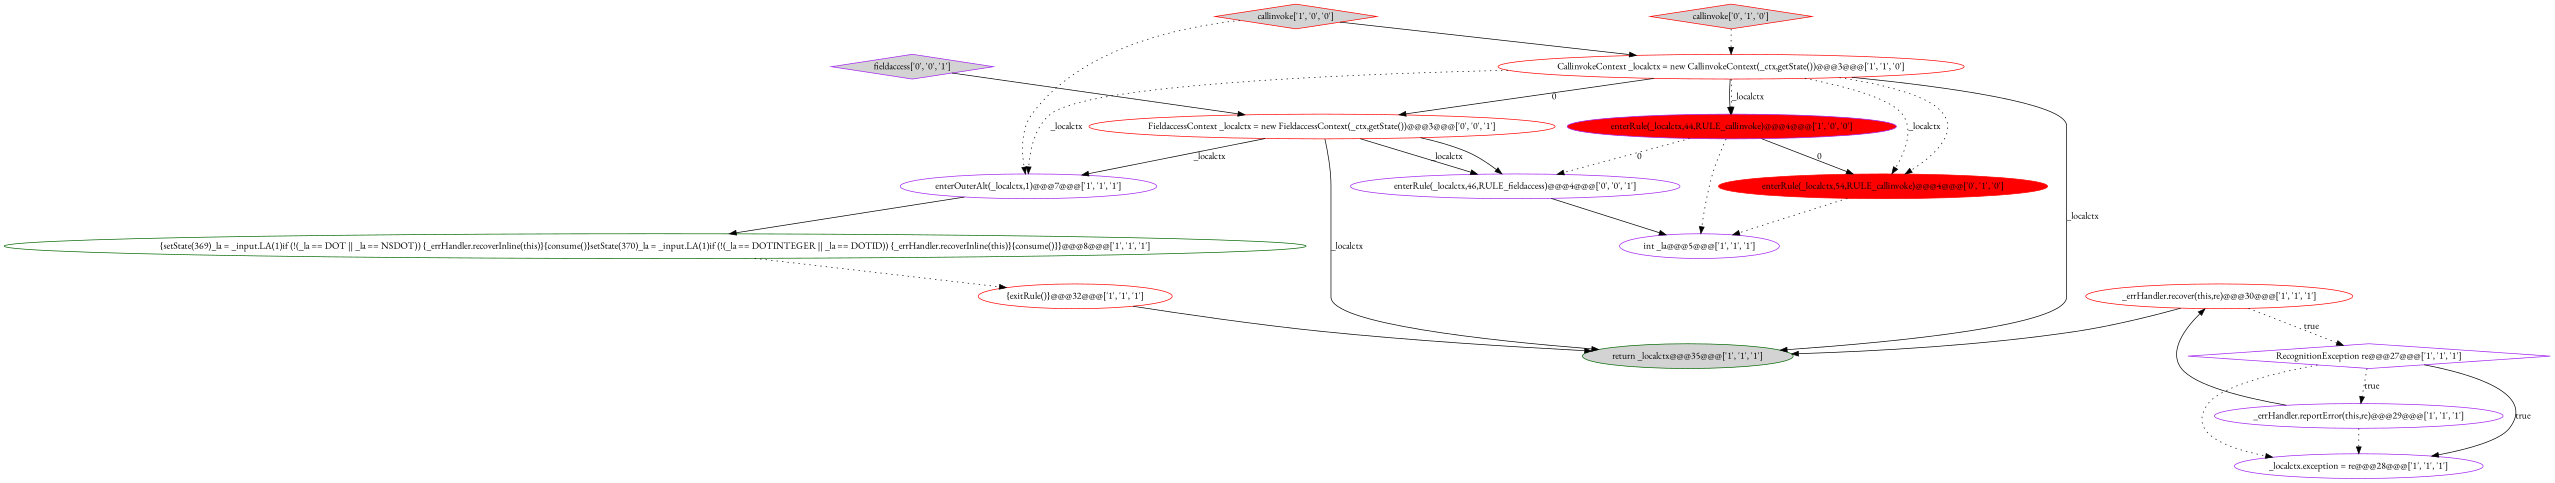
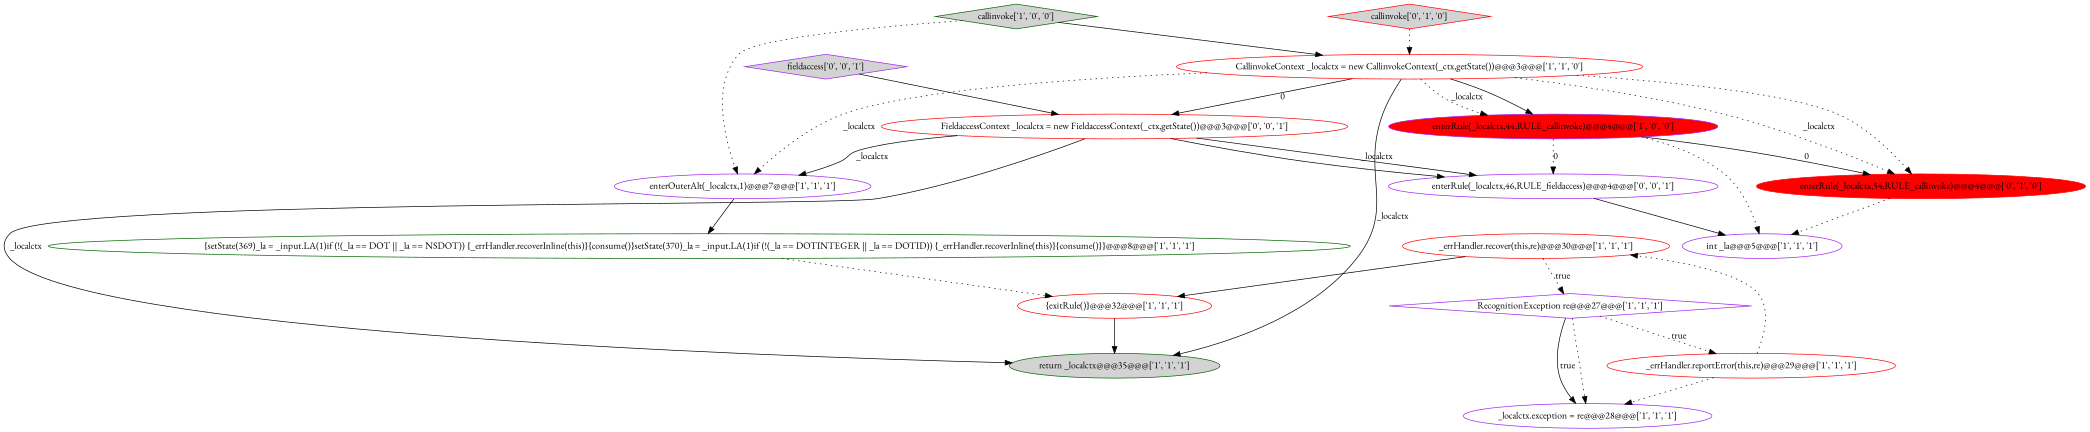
node "callinvoke['1', '0', '0']": color red -> darkgreen
edge "_errHandler.recover(this,re)@@@30@@@['1', '1', '1']" -> "return _localctx@@@35@@@['1', '1', '1']": now "_errHandler.recover(this,re)@@@30@@@['1', '1', '1']" -> "{exitRule()}@@@32@@@['1', '1', '1']"
edge "_errHandler.reportError(this,re)@@@29@@@['1', '1', '1']" -> "_errHandler.recover(this,re)@@@30@@@['1', '1', '1']": style solid -> dotted
node "_errHandler.reportError(this,re)@@@29@@@['1', '1', '1']": color purple -> red
